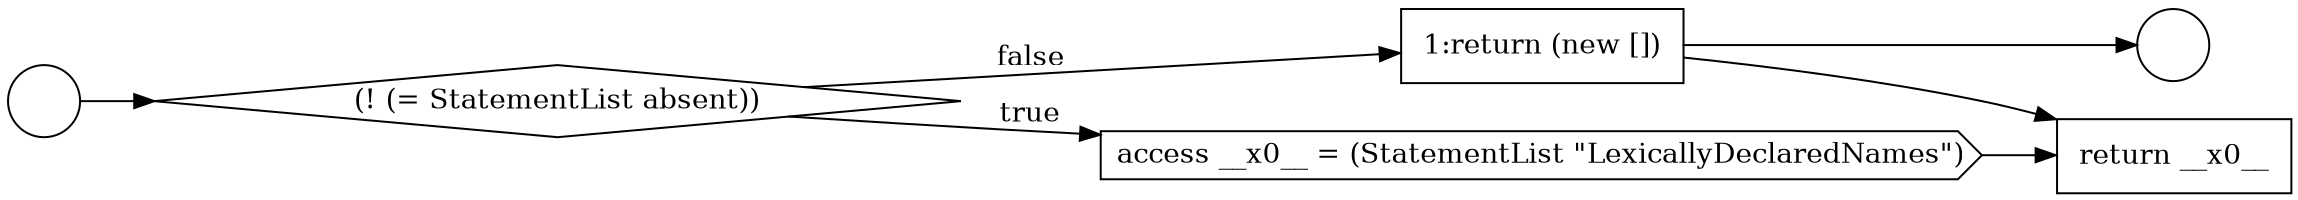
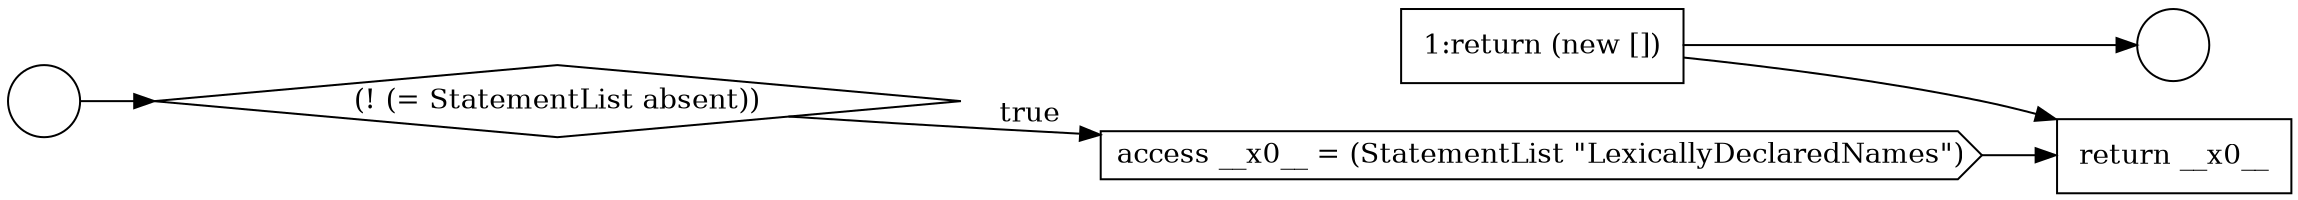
edge "(! (= StatementList absent))" -> "1:return (new [])": removed, label "false"
